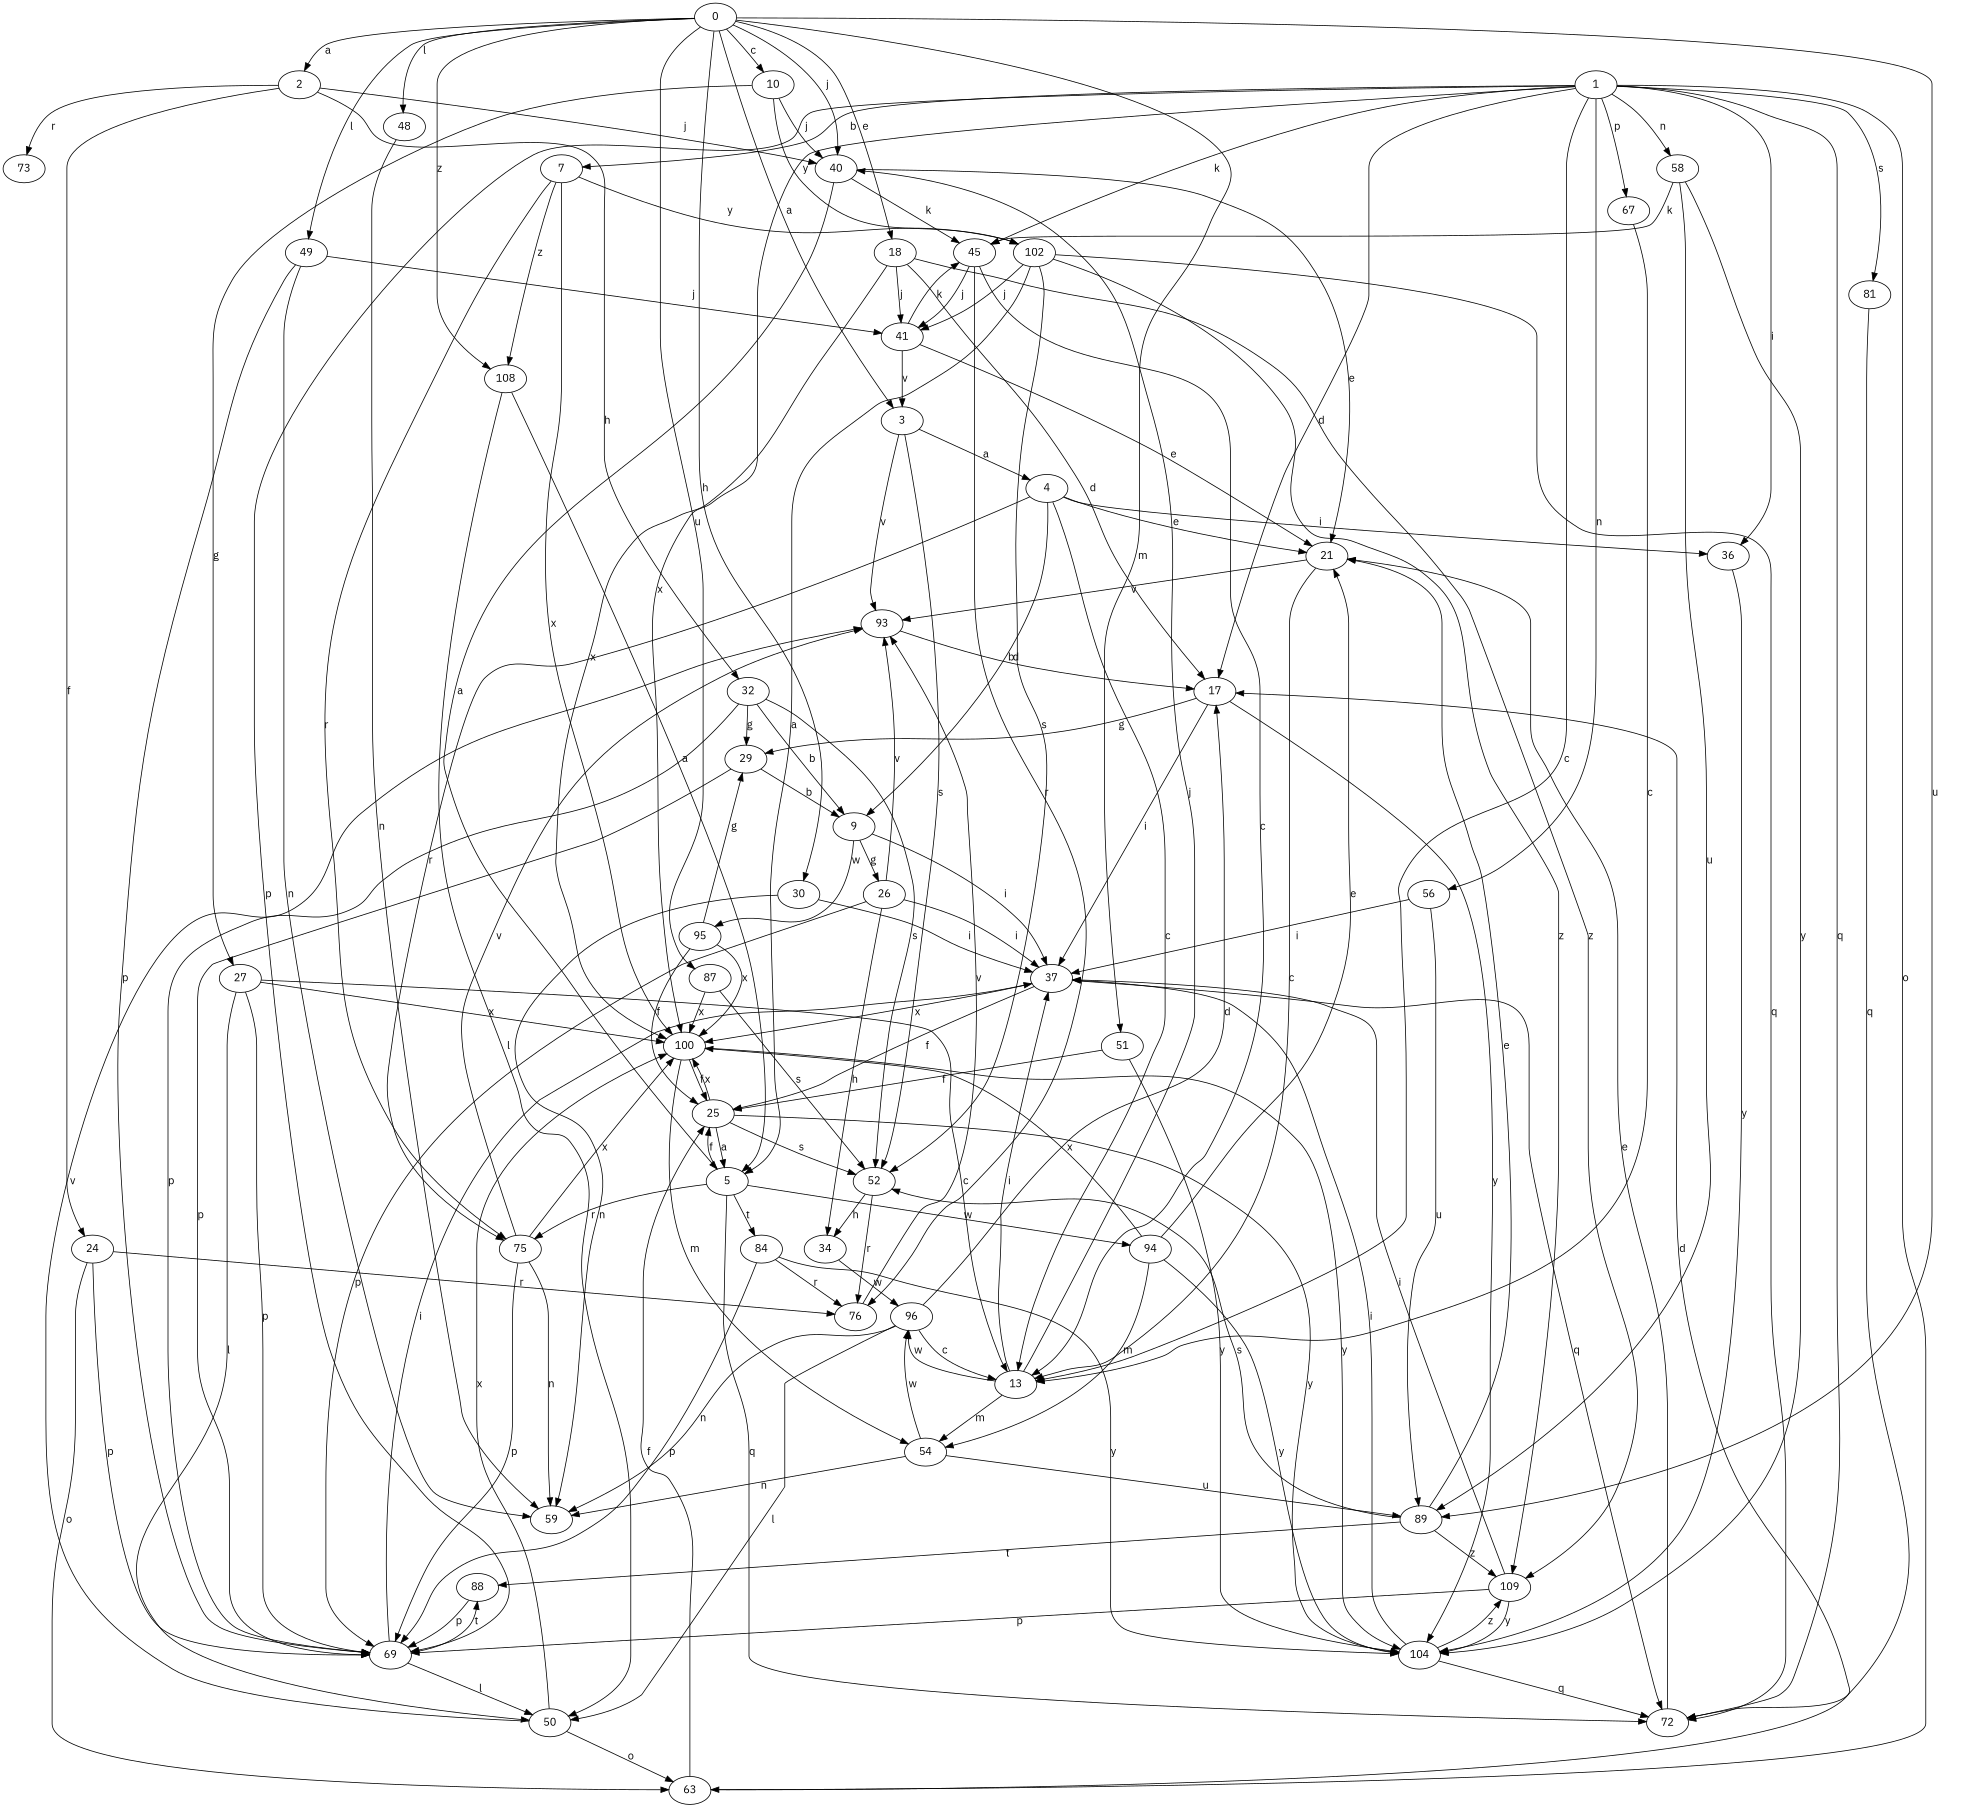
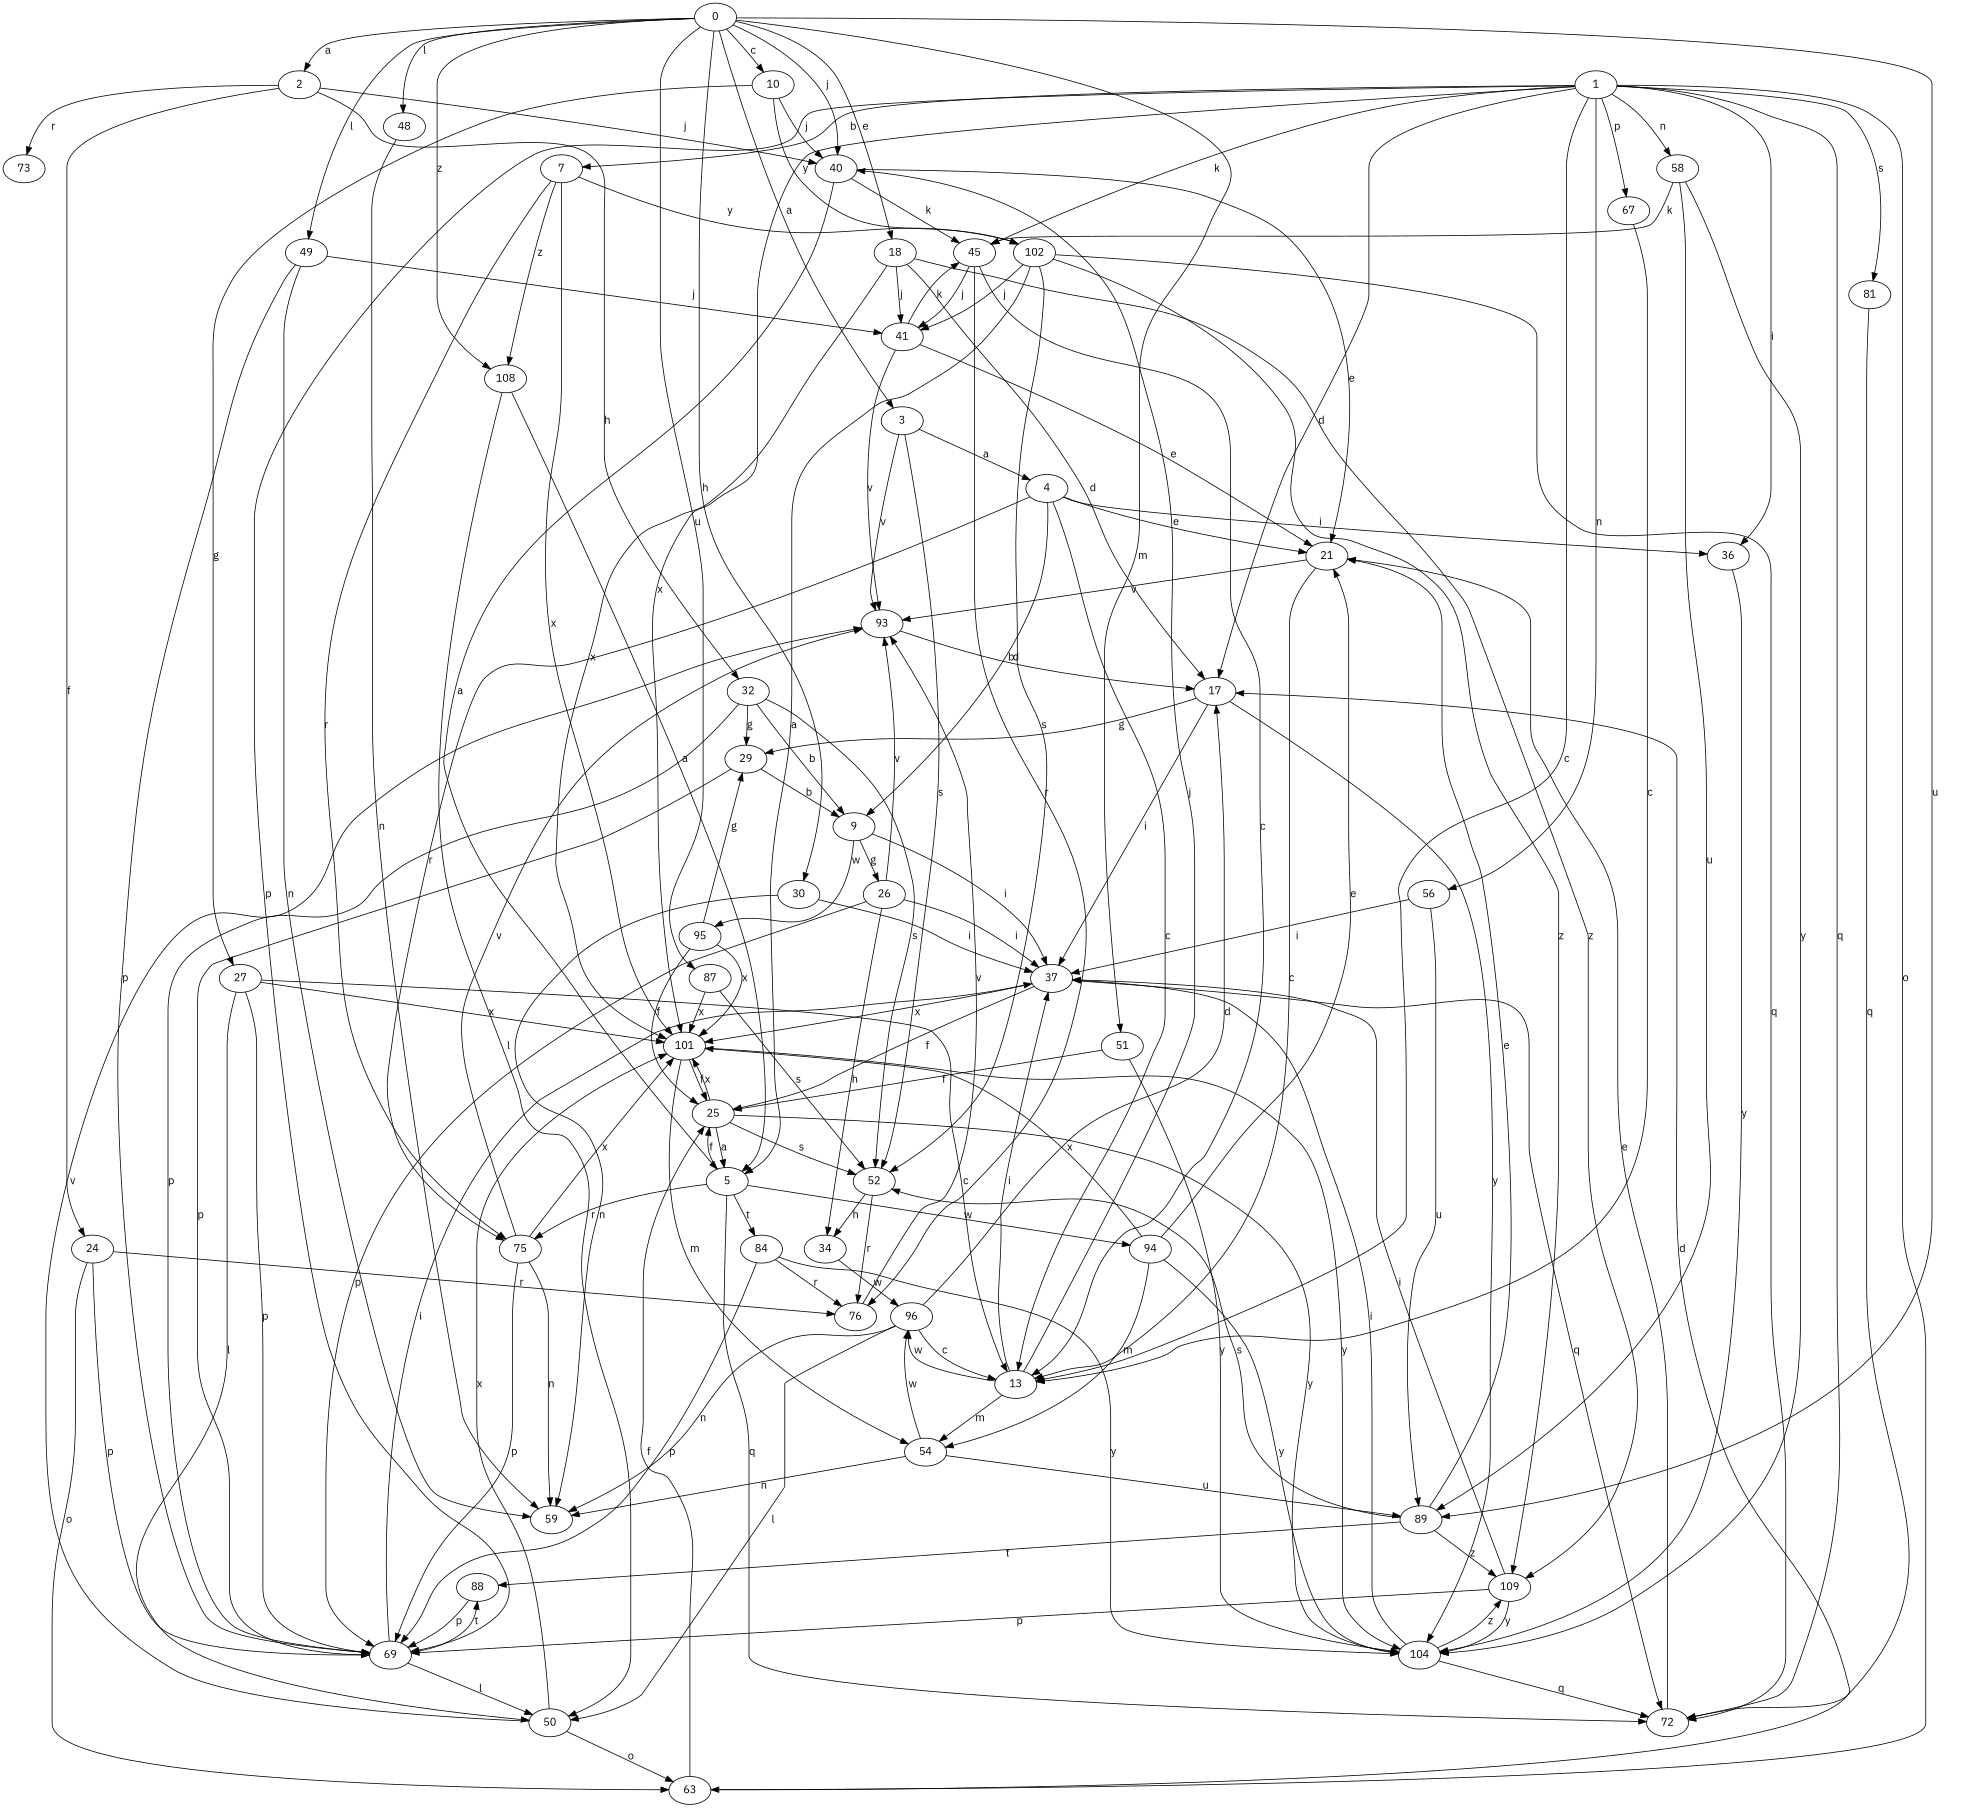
edge "41" -> "3": now "41" -> "93"
node "100": label "100" -> "101"
